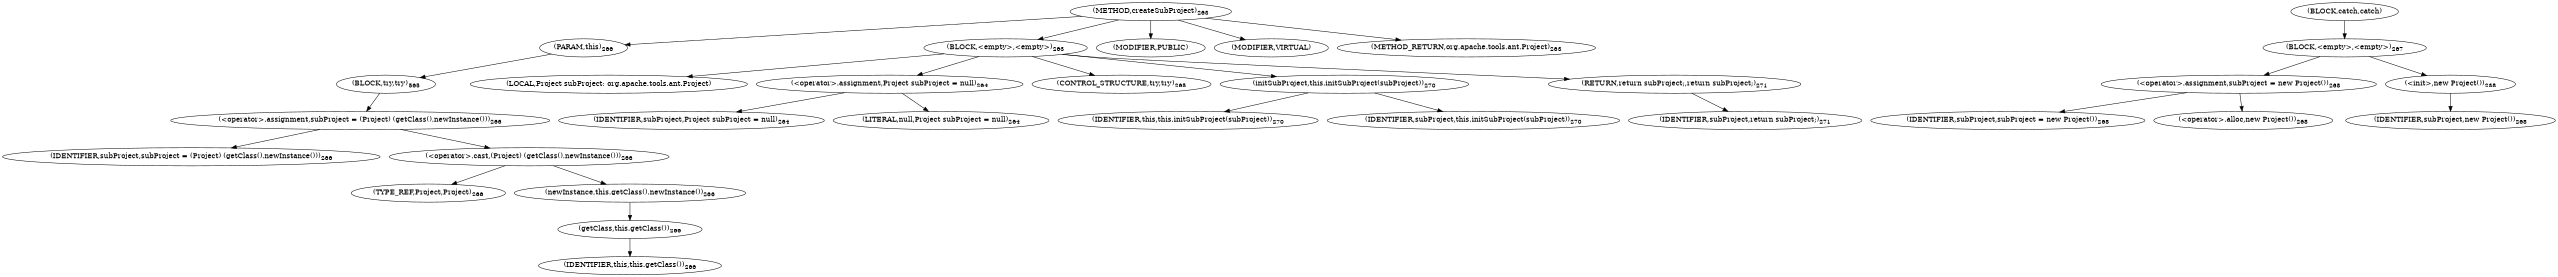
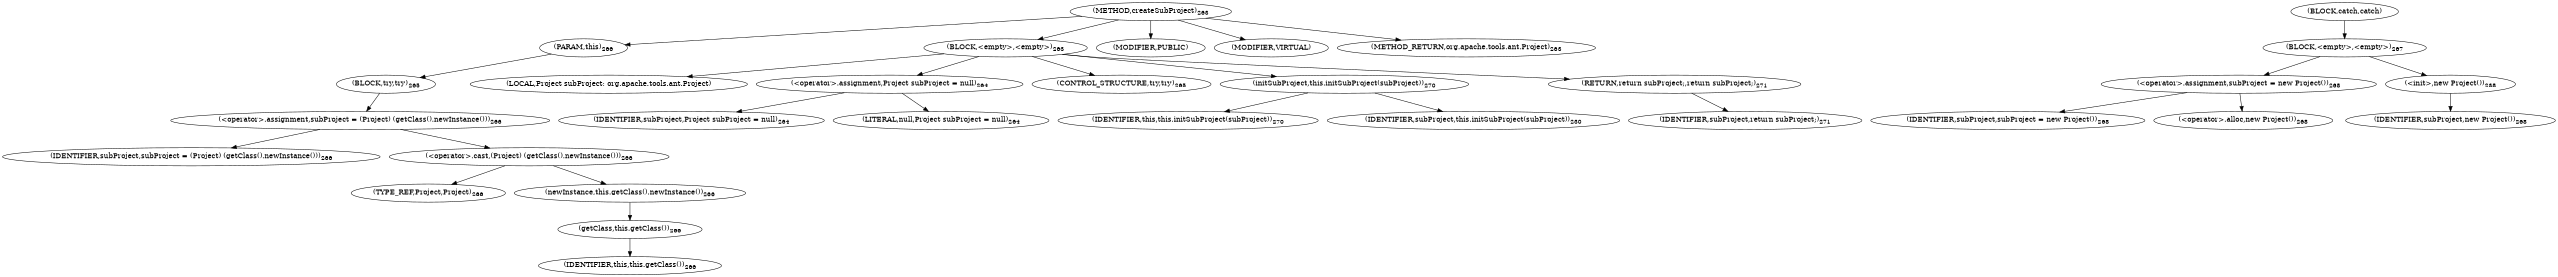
node "(BLOCK,try,try)": text "565" -> "265"
node "(IDENTIFIER,subProject,this.initSubProject(subProject))": text "270" -> "230"
